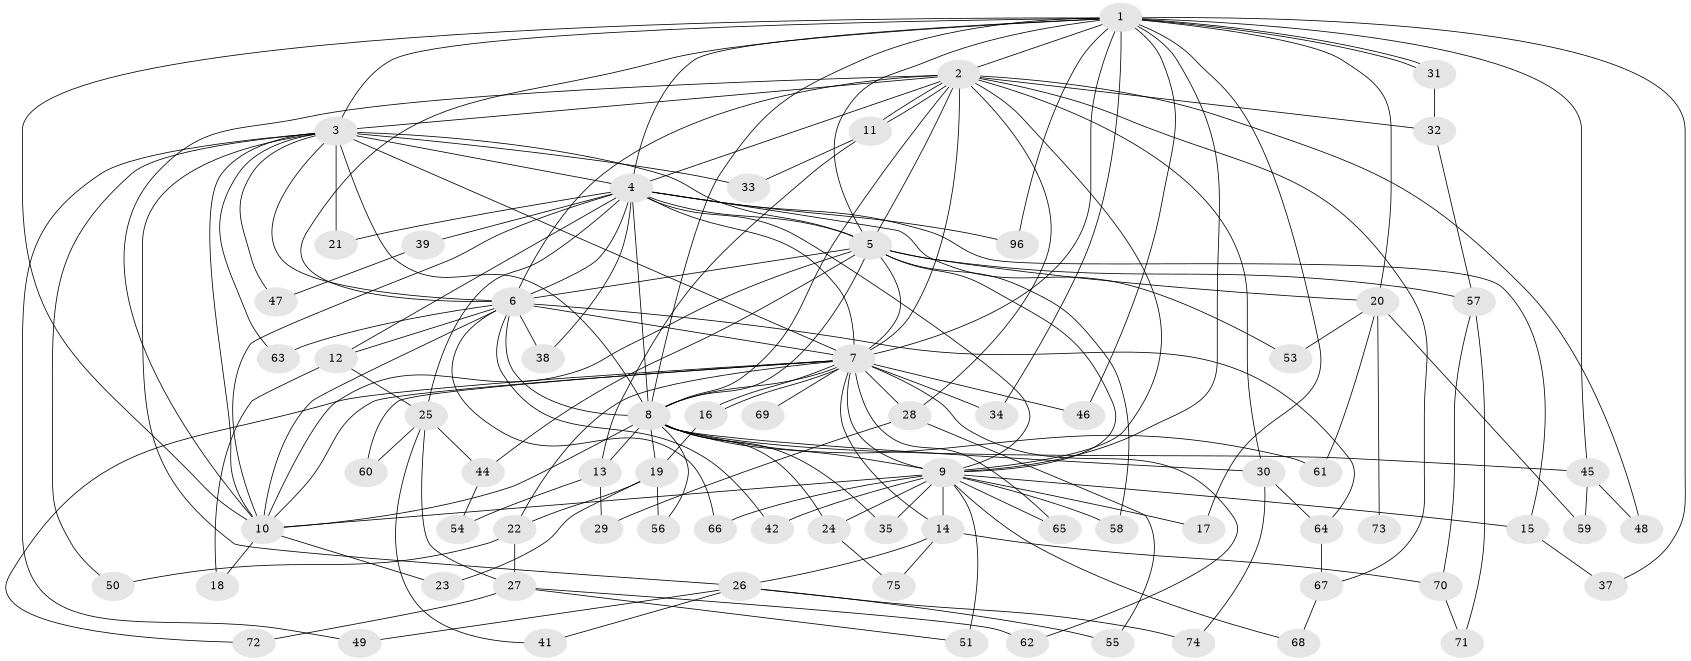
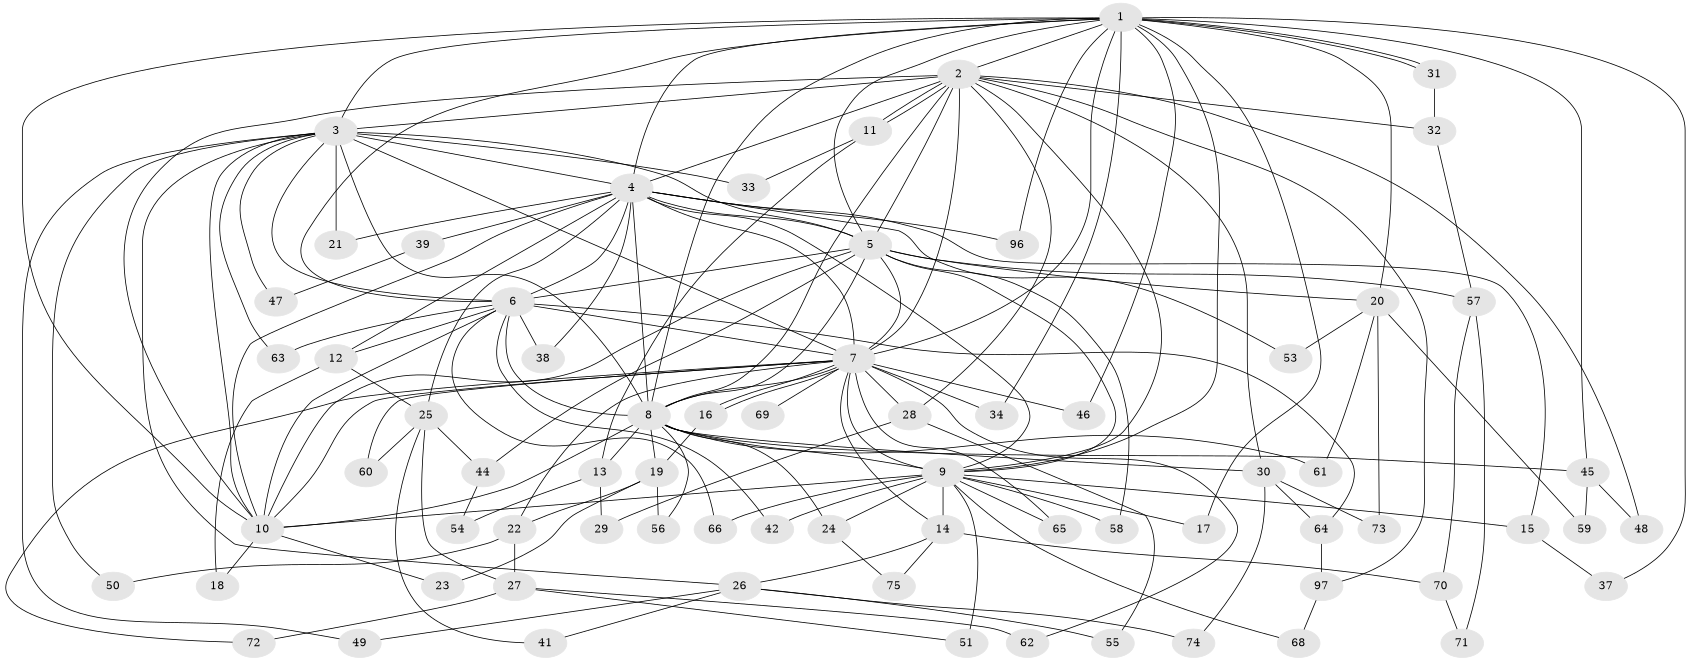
edge "2" -- "6": removed
edge "30" -- "73": added
node "35": removed
node "67": label "67" -> "97"
